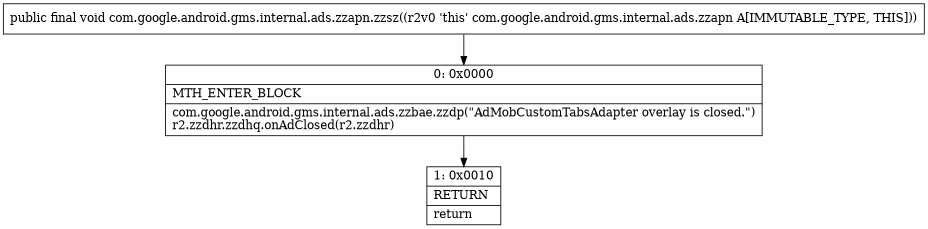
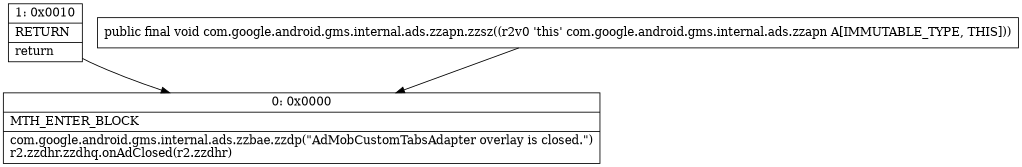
edge "0: 0x0000" -> "1: 0x0010": reversed
